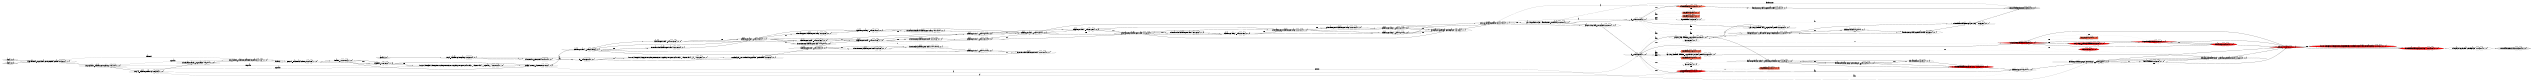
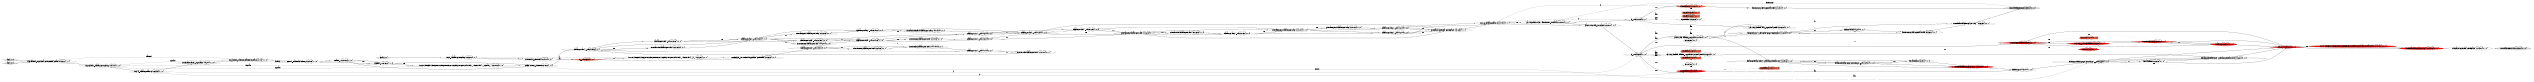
node "doc == null@@@5@@@['0', '0', '1']": fillcolor white -> tomato
